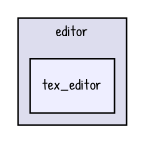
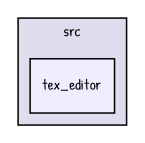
cluster "editor": label "editor" -> "src"
